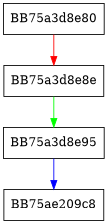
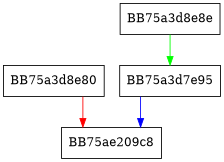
edge "BB75a3d8e80" -> "BB75a3d8e8e": now "BB75a3d8e80" -> "BB75ae209c8"
node "BB75a3d8e95": label "BB75a3d8e95" -> "BB75a3d7e95"
